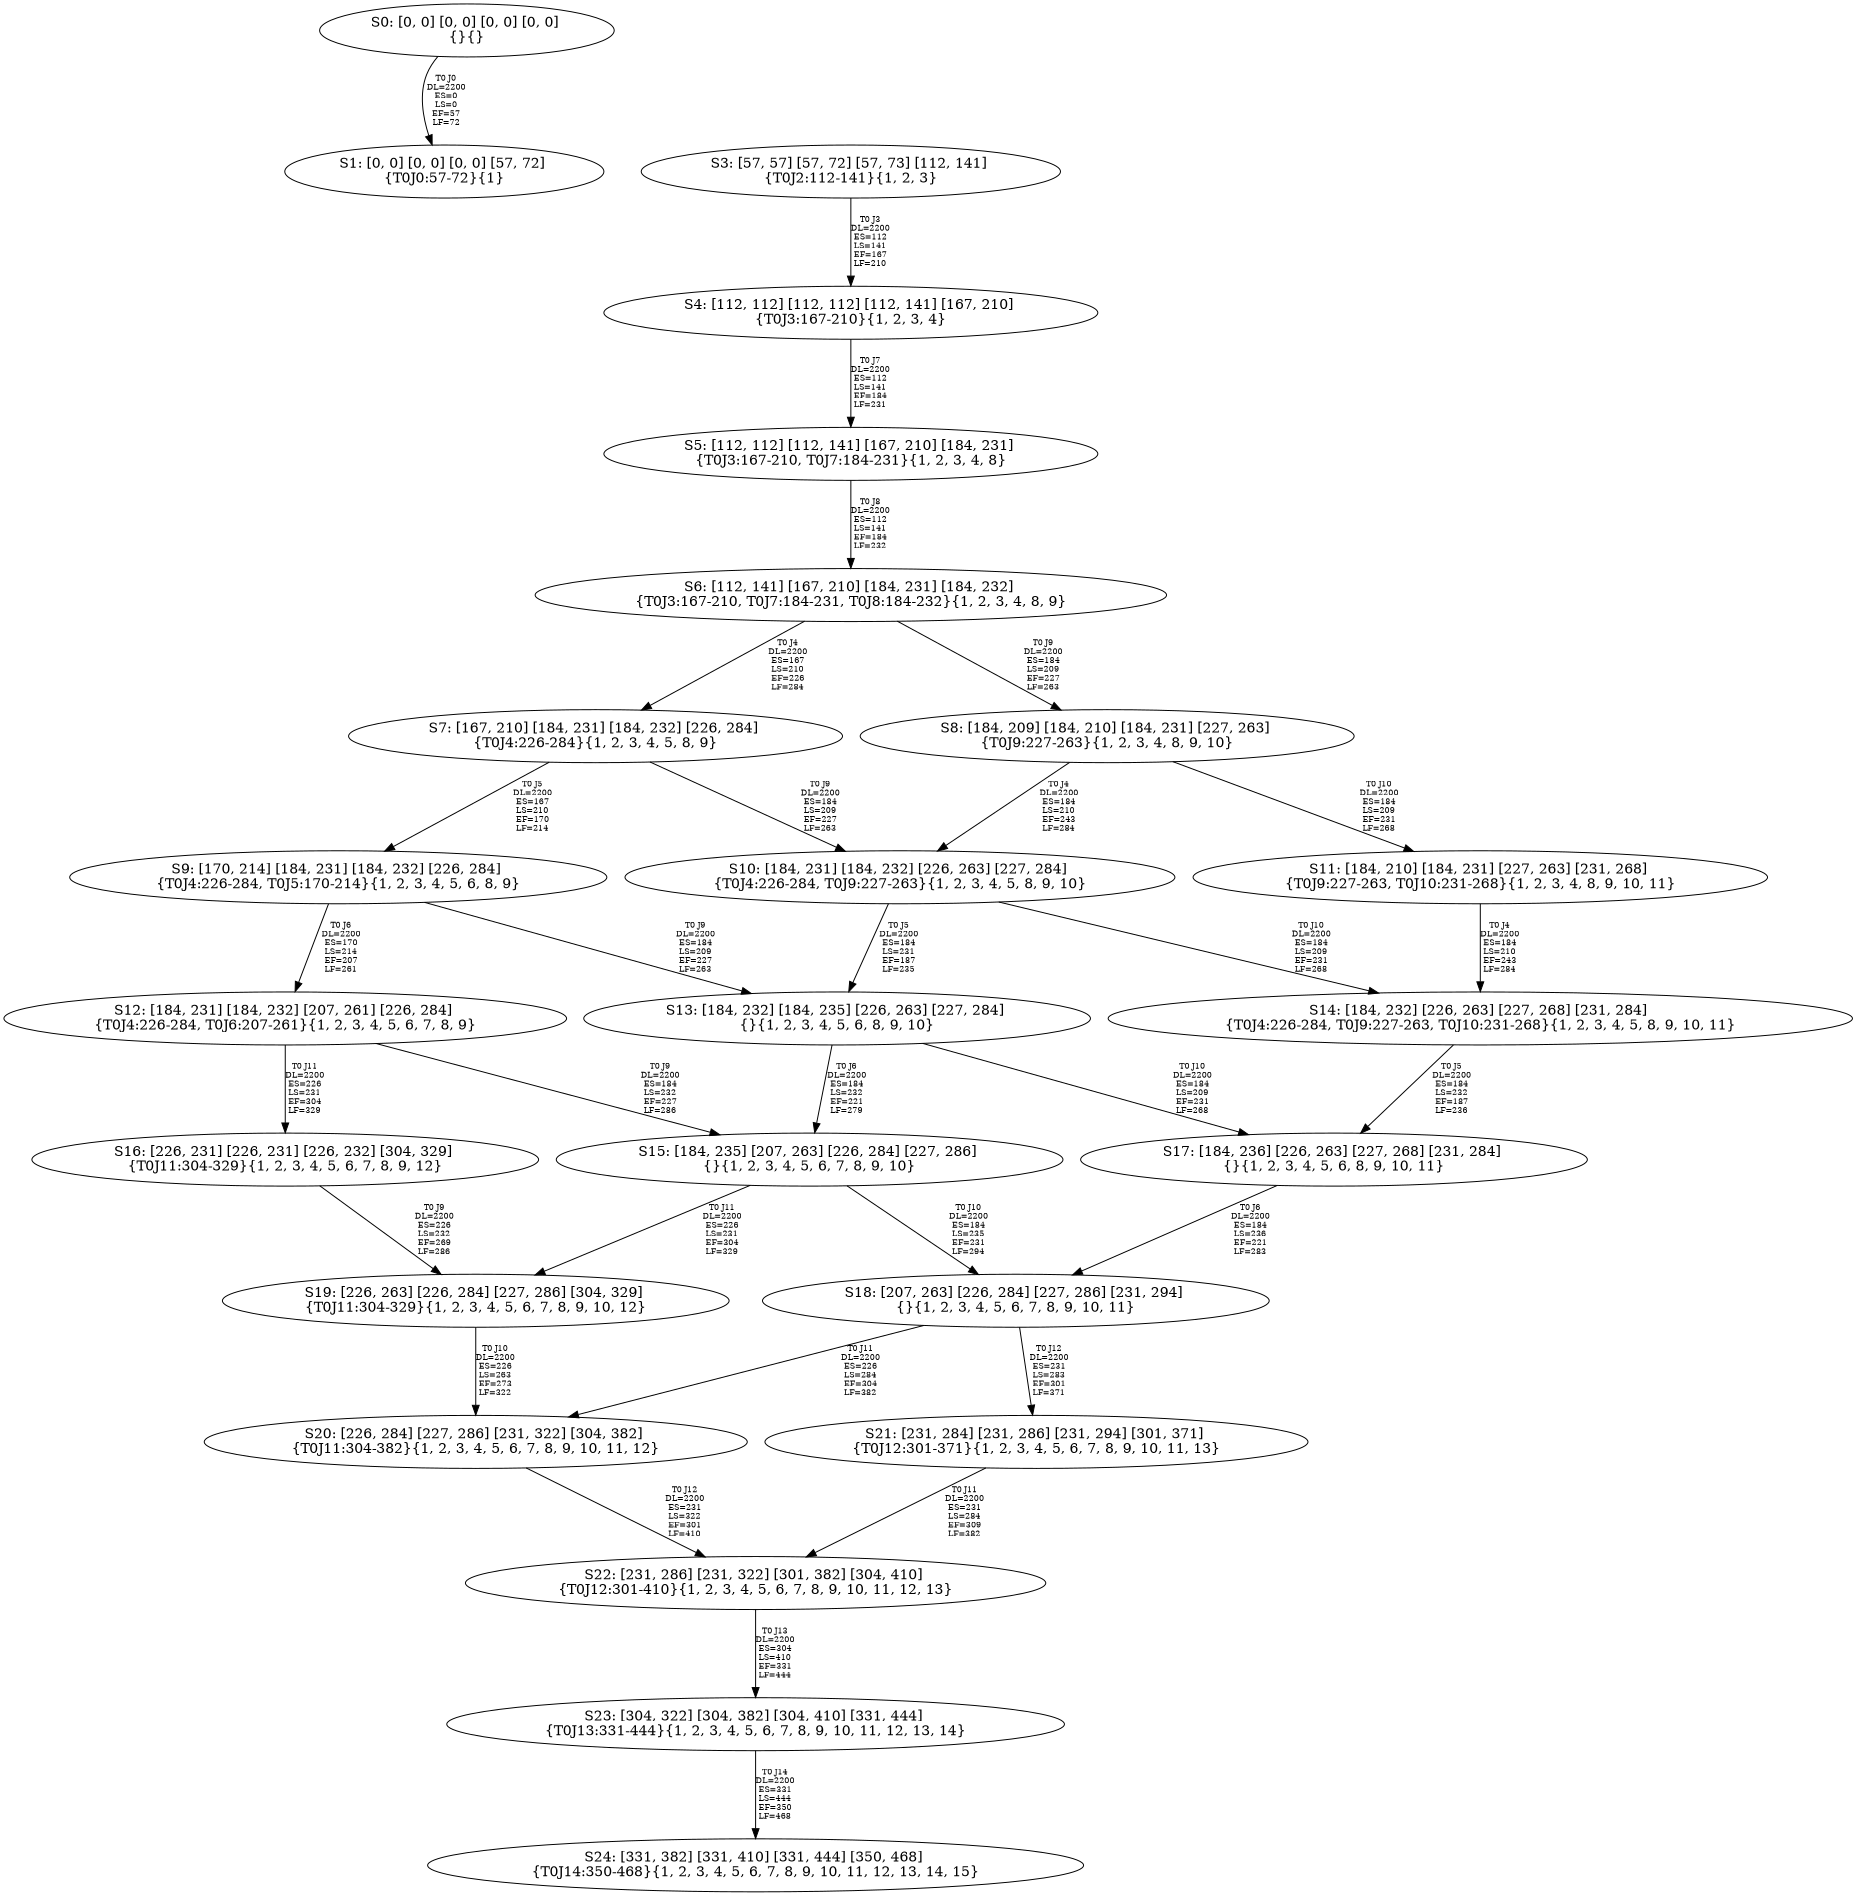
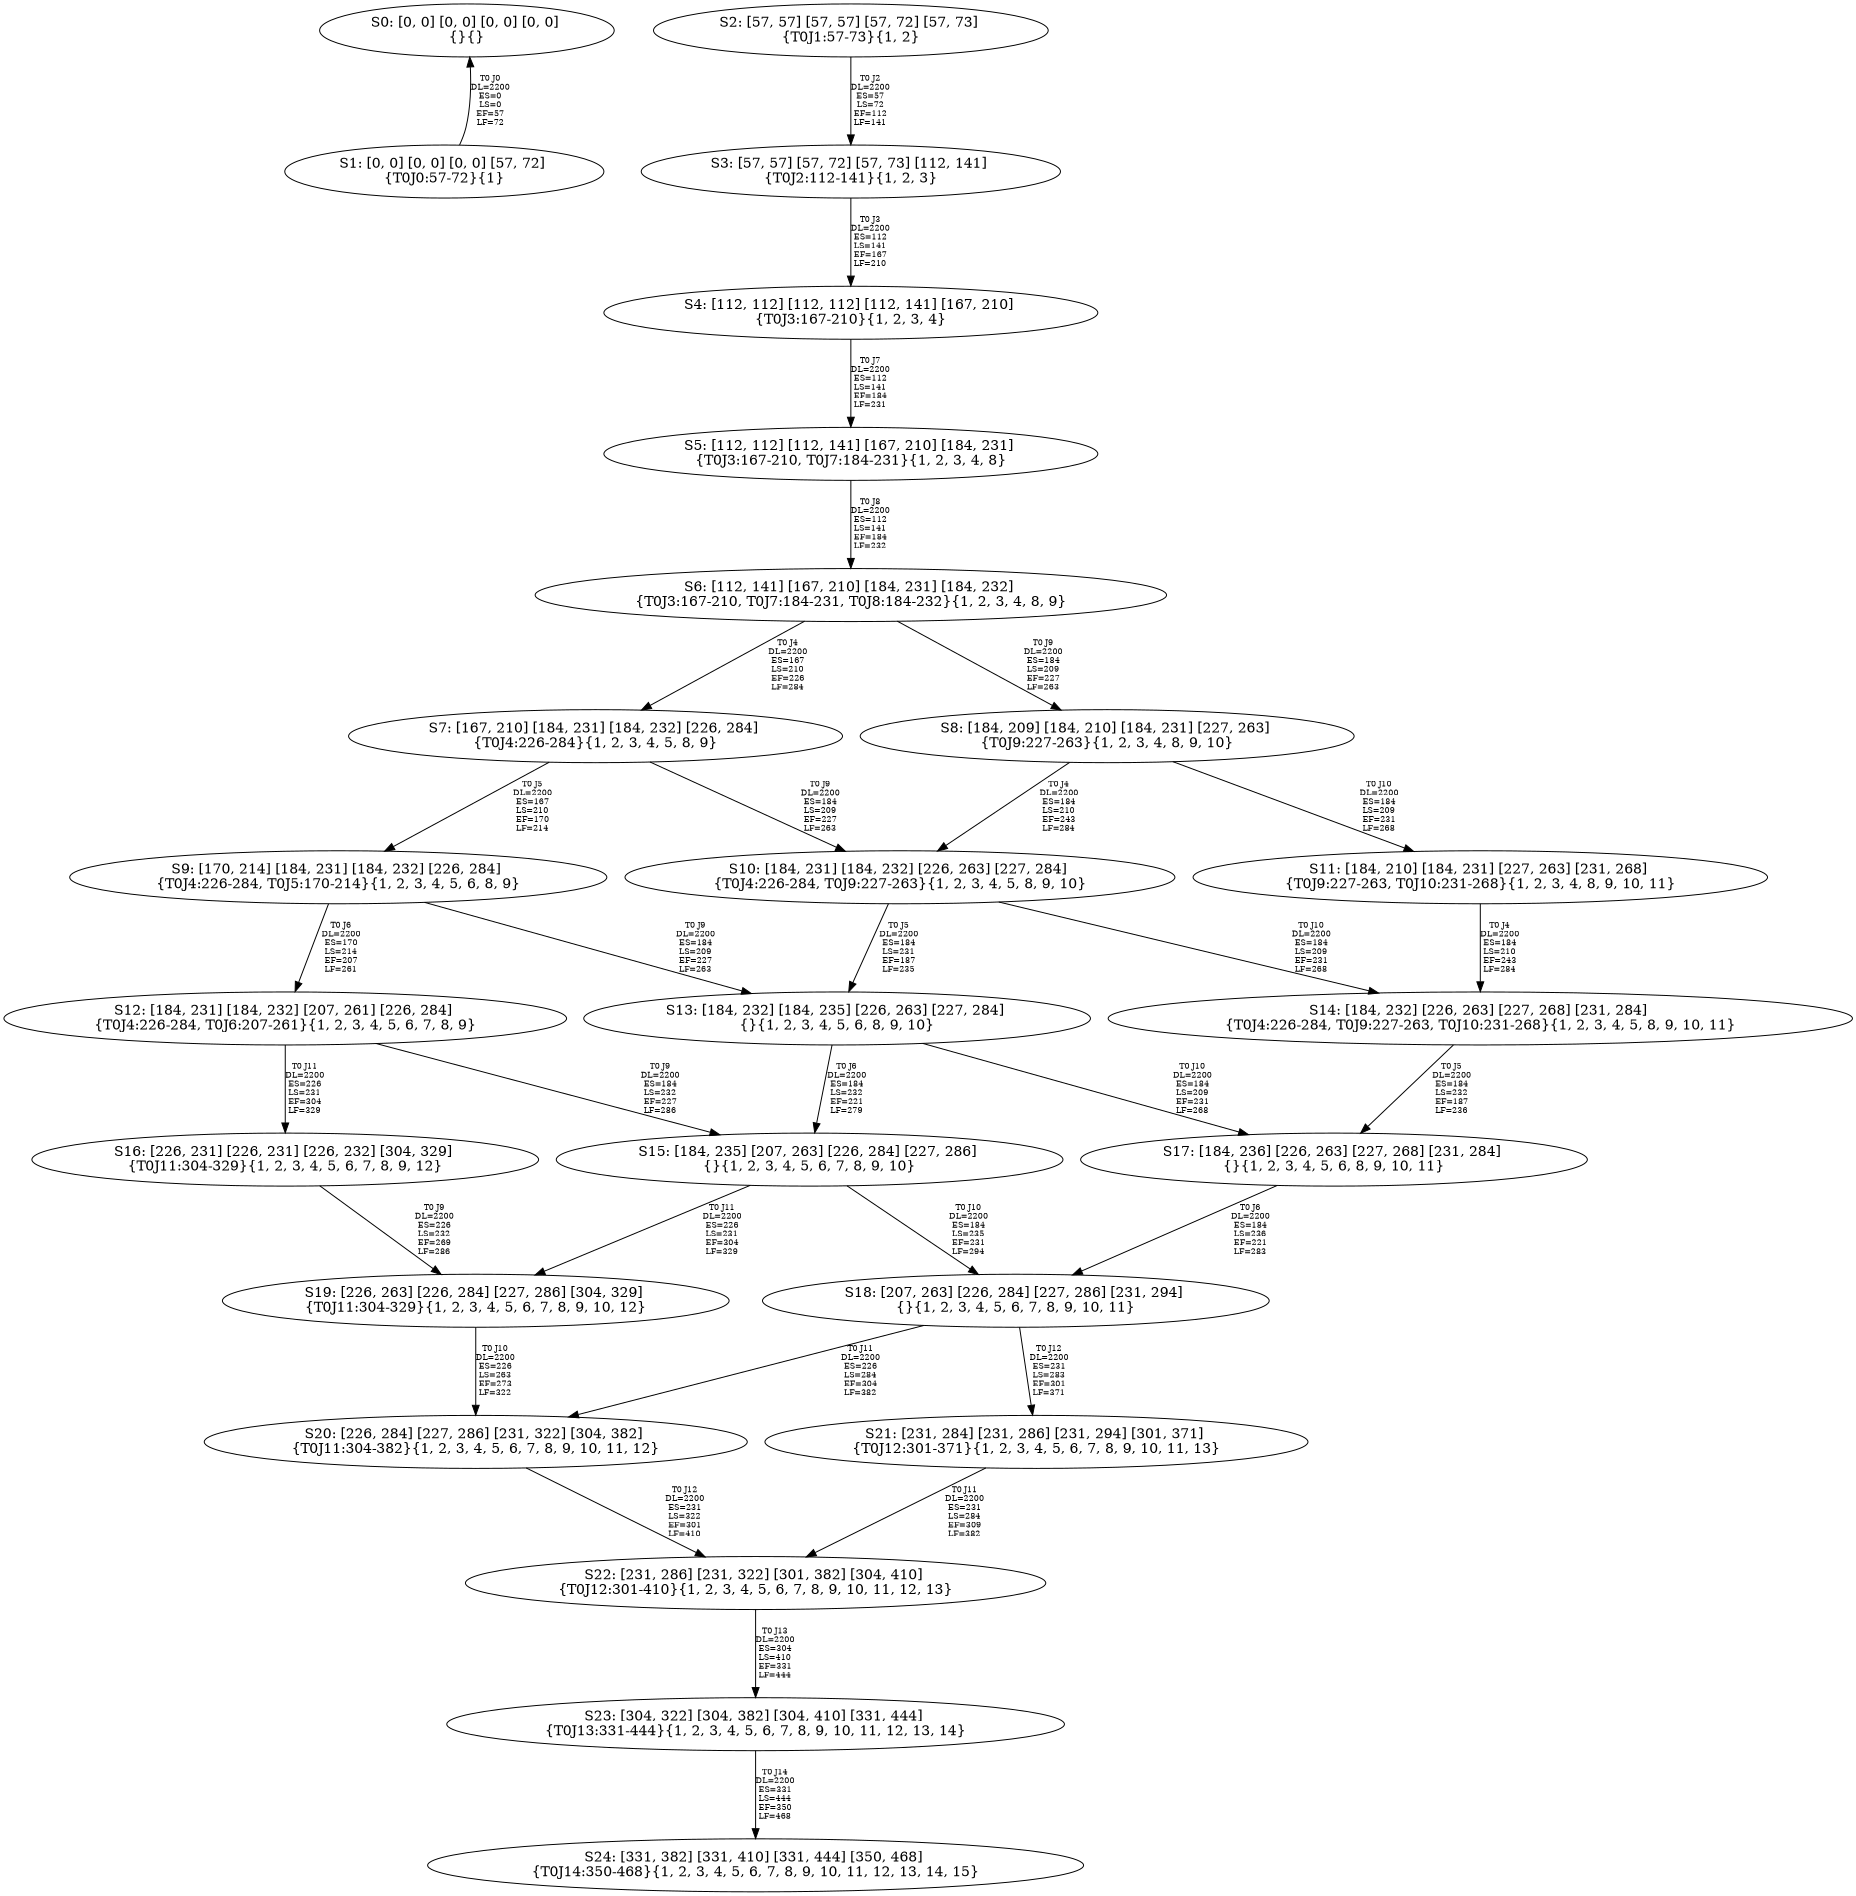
node "S2: [57, 57] [57, 57] [57, 72] [57, 73] {T0J1:57-73}{1, 2}": added
edge "S0: [0, 0] [0, 0] [0, 0] [0, 0] {}{}" -> "S1: [0, 0] [0, 0] [0, 0] [57, 72] {T0J0:57-72}{1}": reversed
